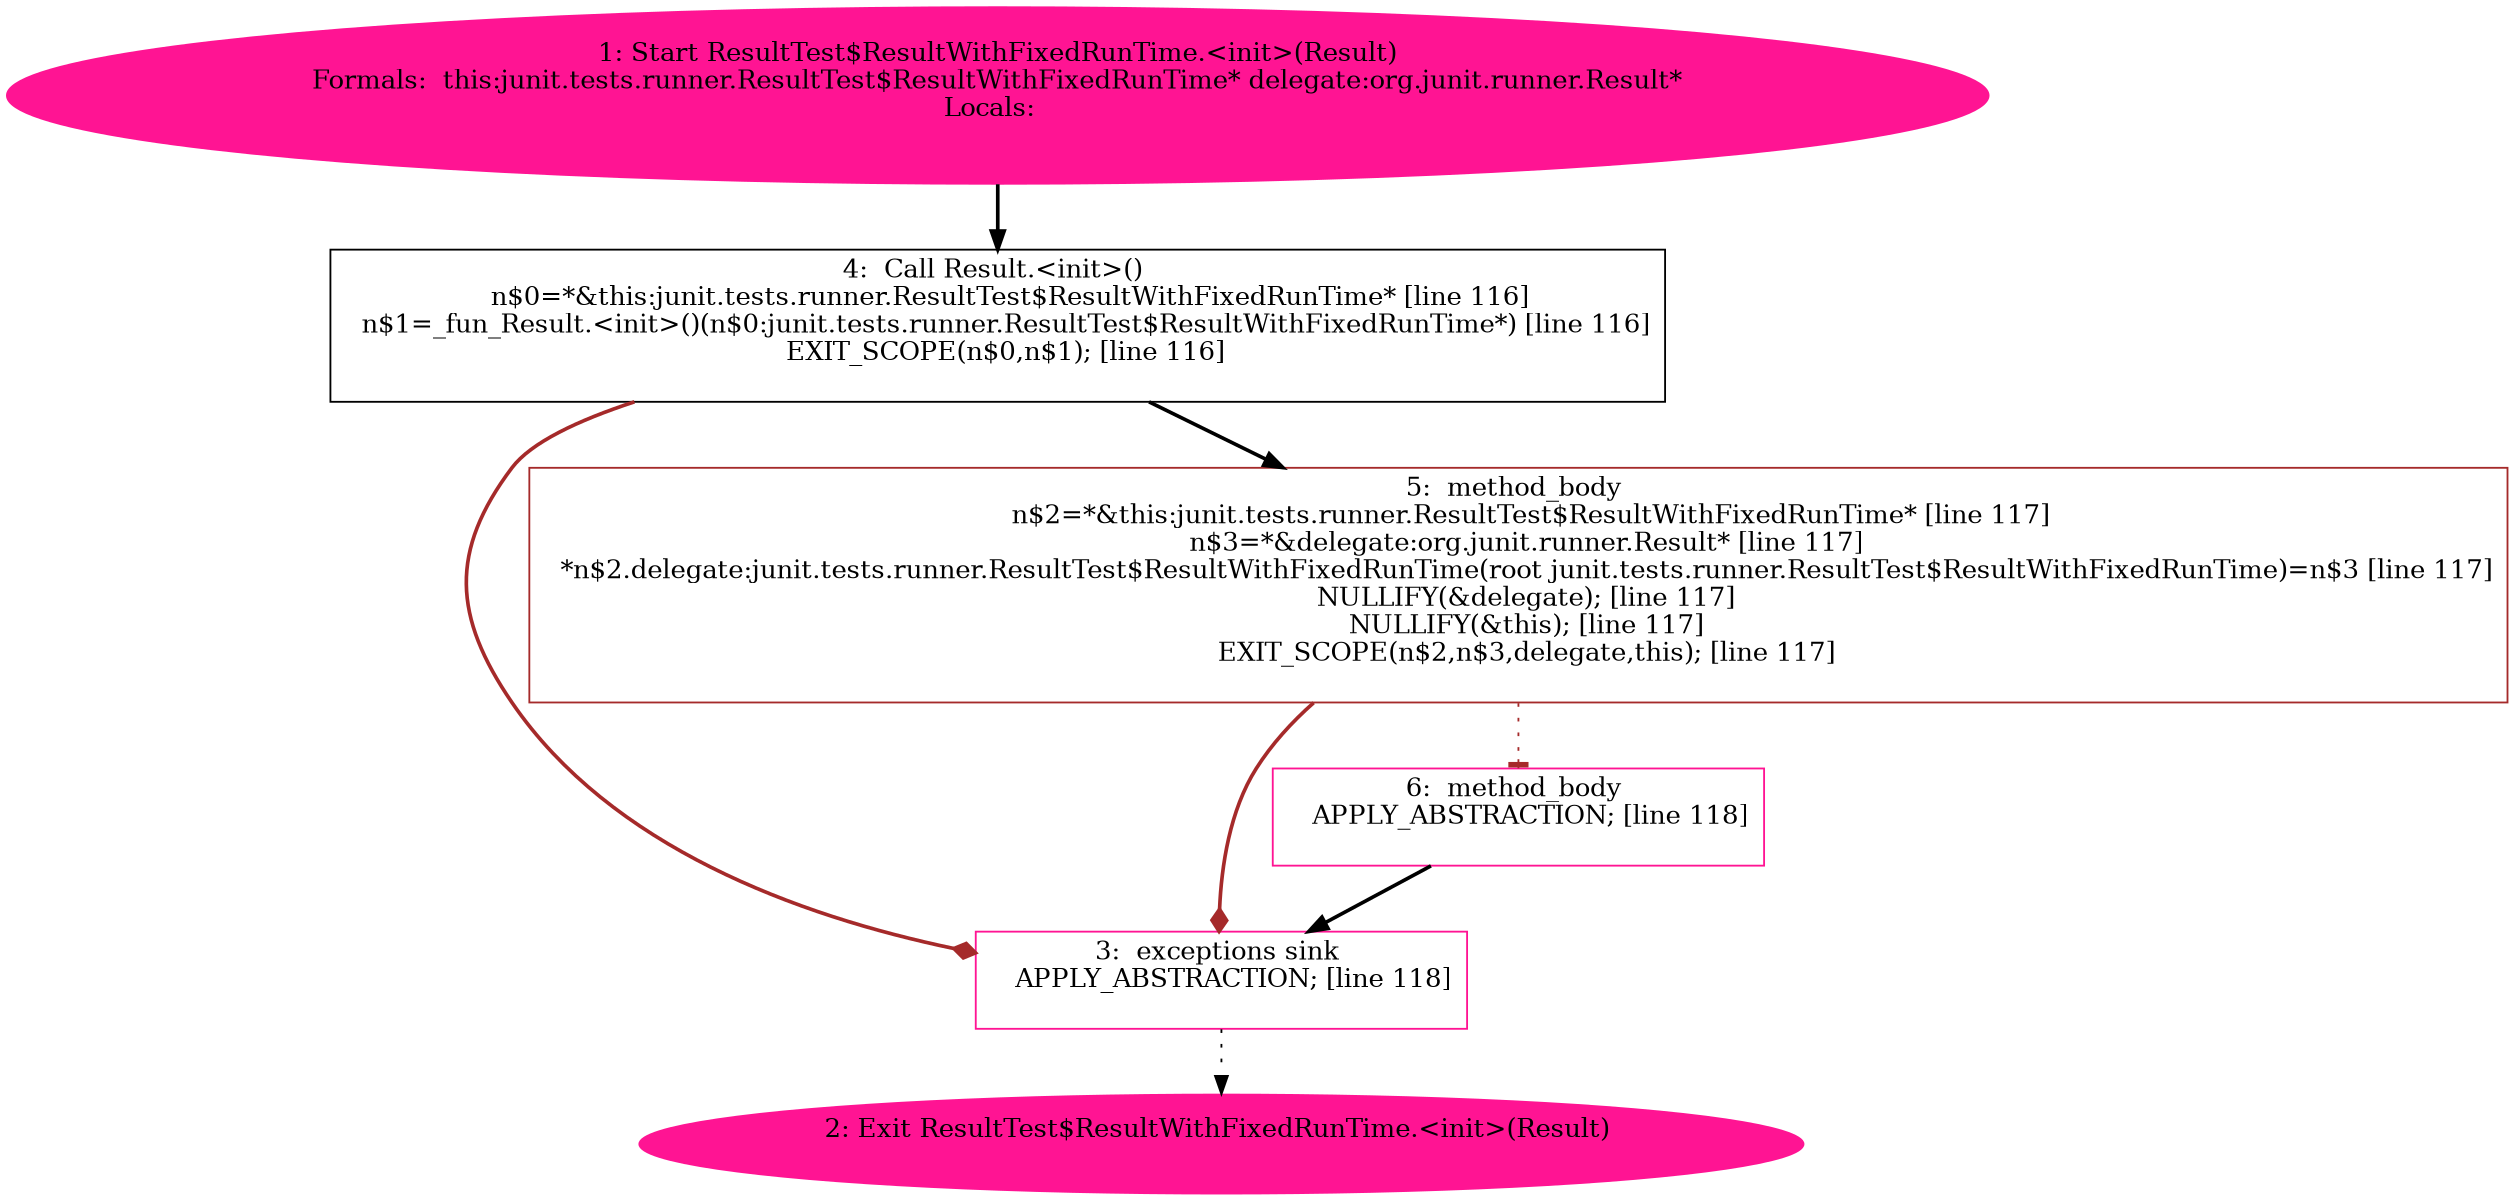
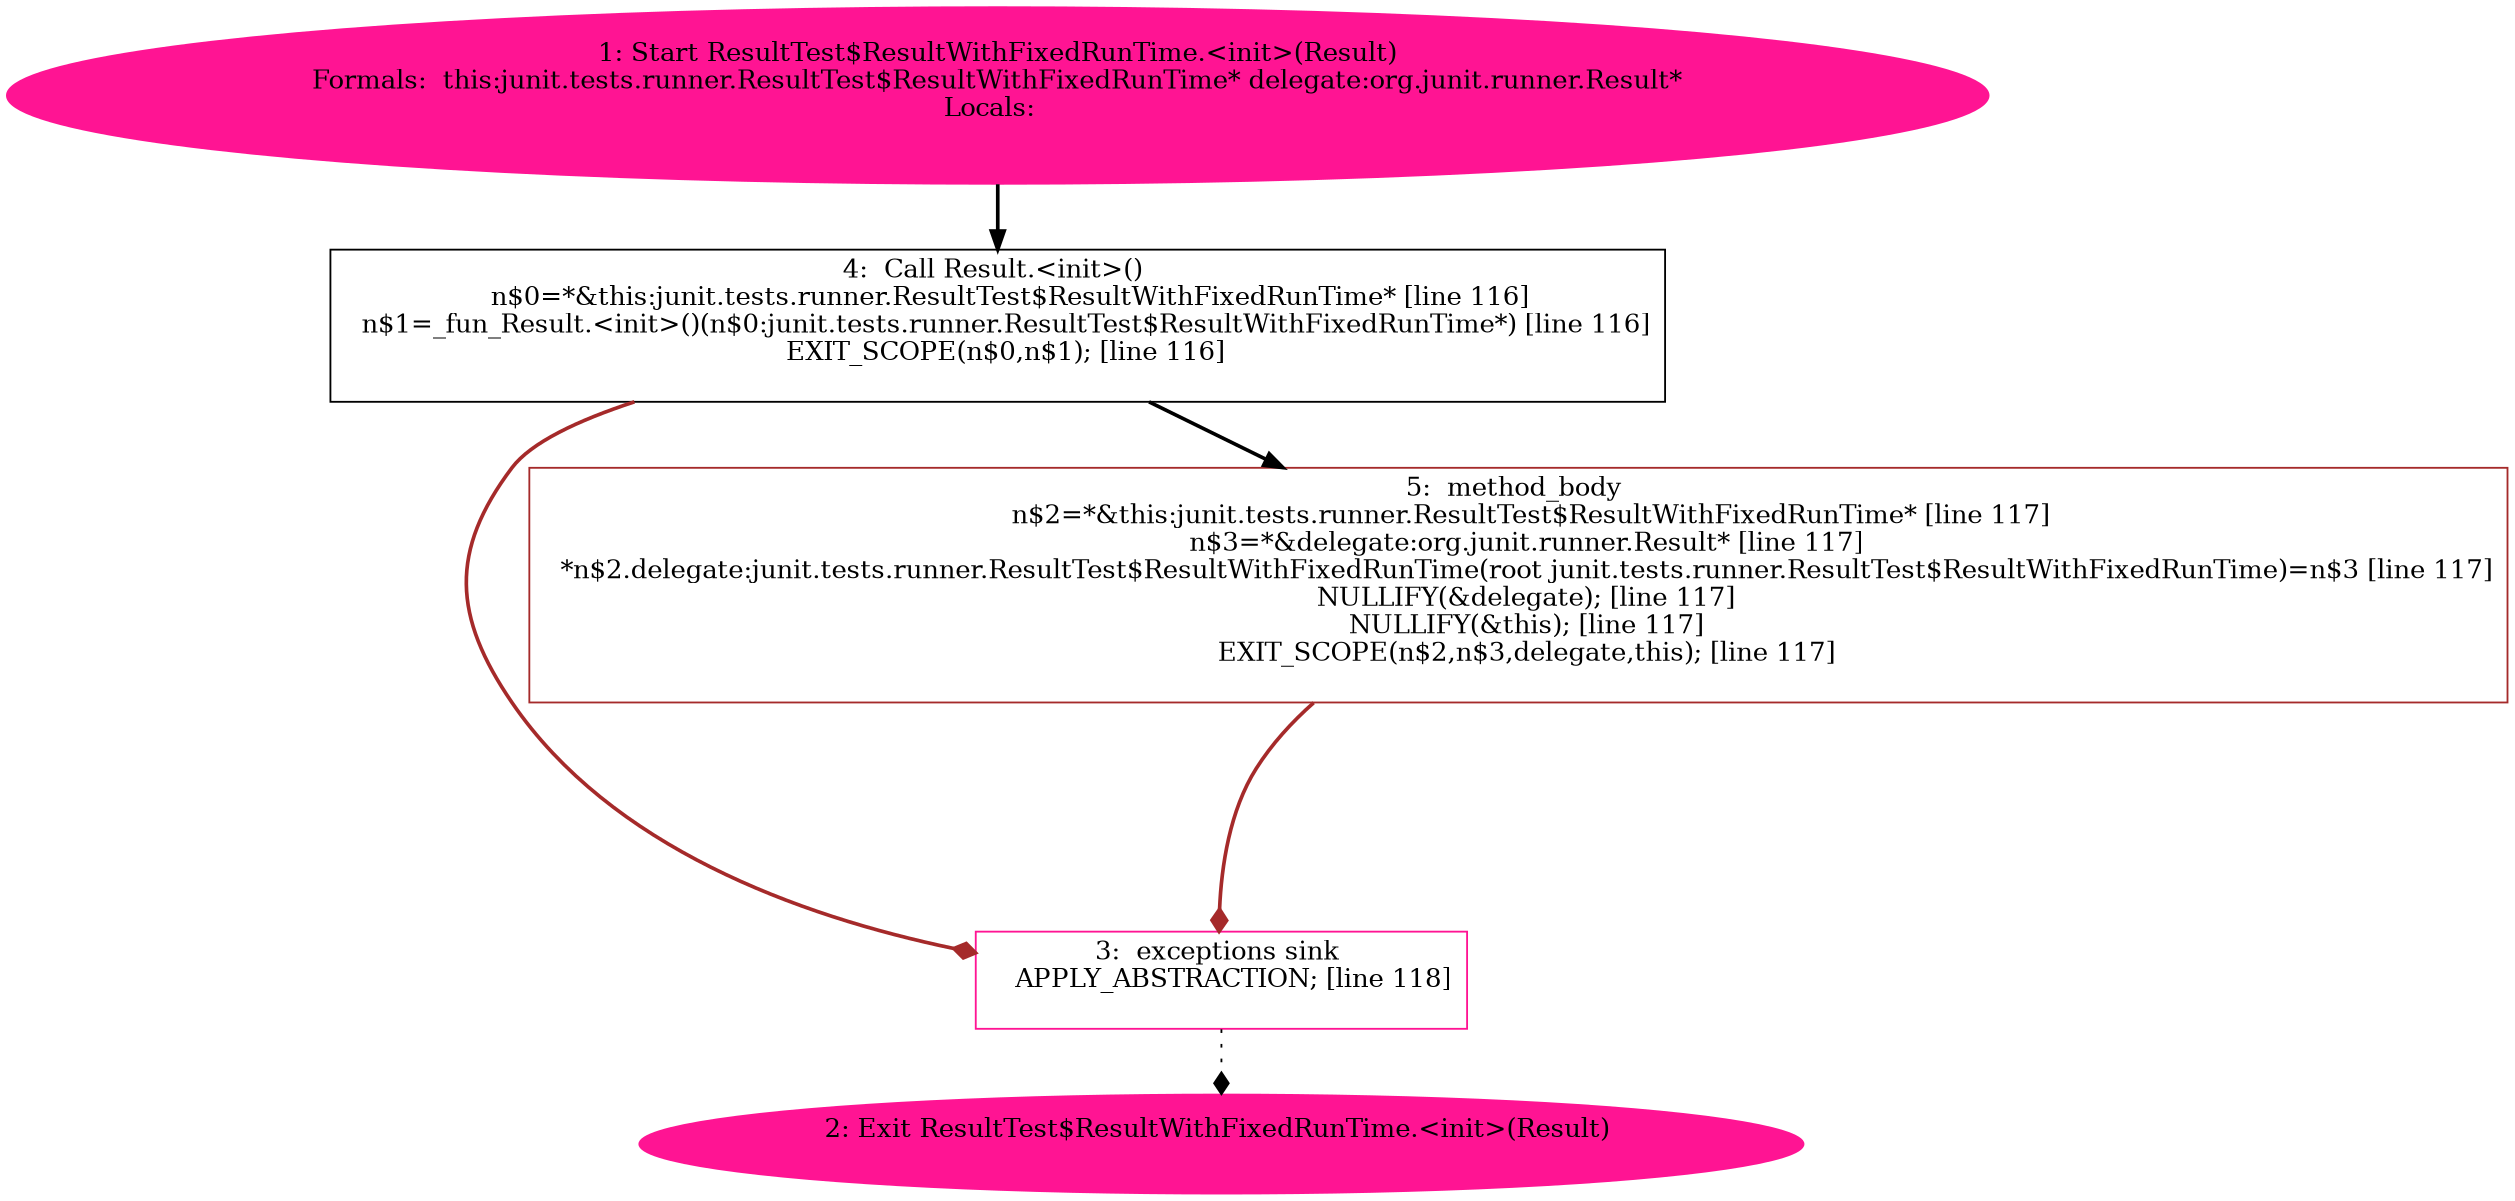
node "6:  method_body APPLY_ABSTRACTION; [line 118]": removed
edge "3:  exceptions sink APPLY_ABSTRACTION; [line 118]" -> "2: Exit ResultTest$ResultWithFixedRunTime.<init>(Result)": arrowhead normal -> diamond
